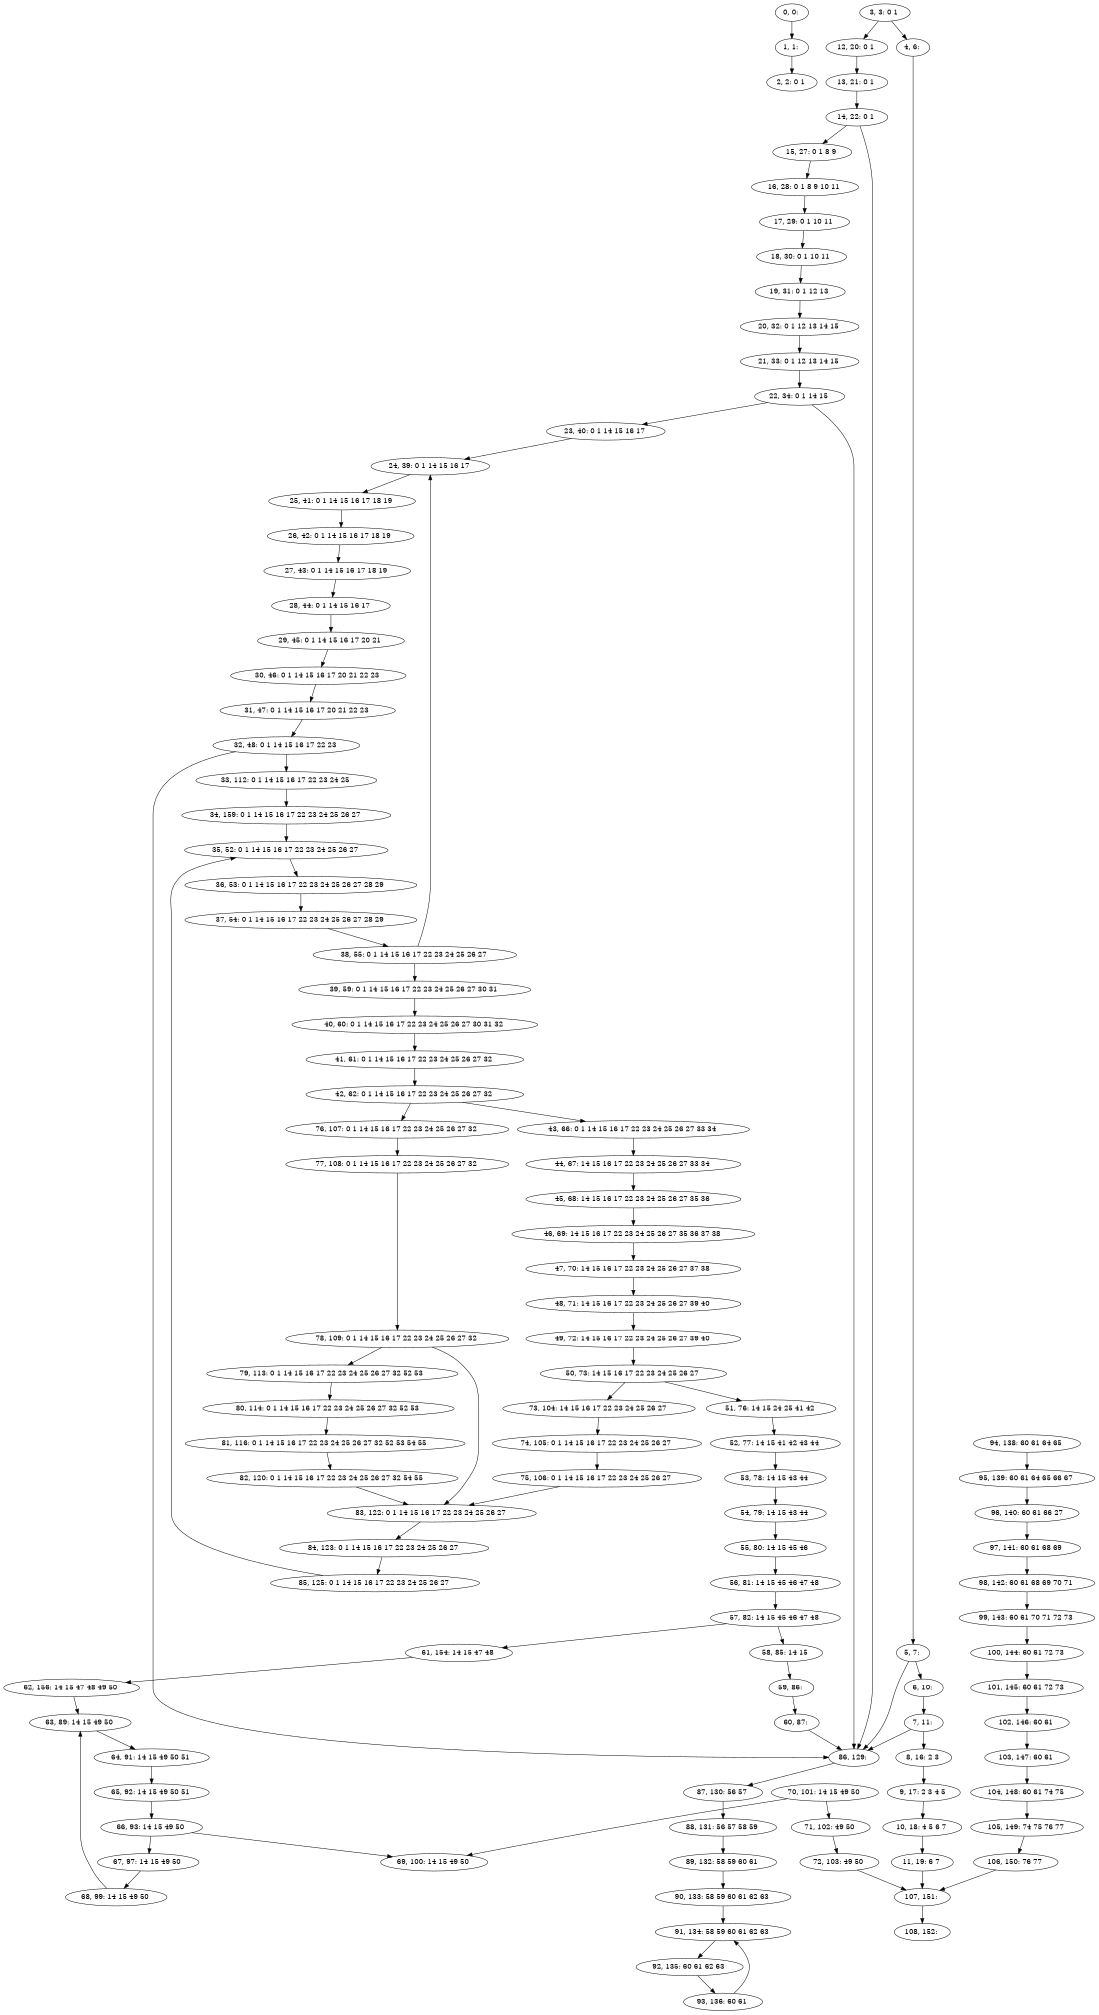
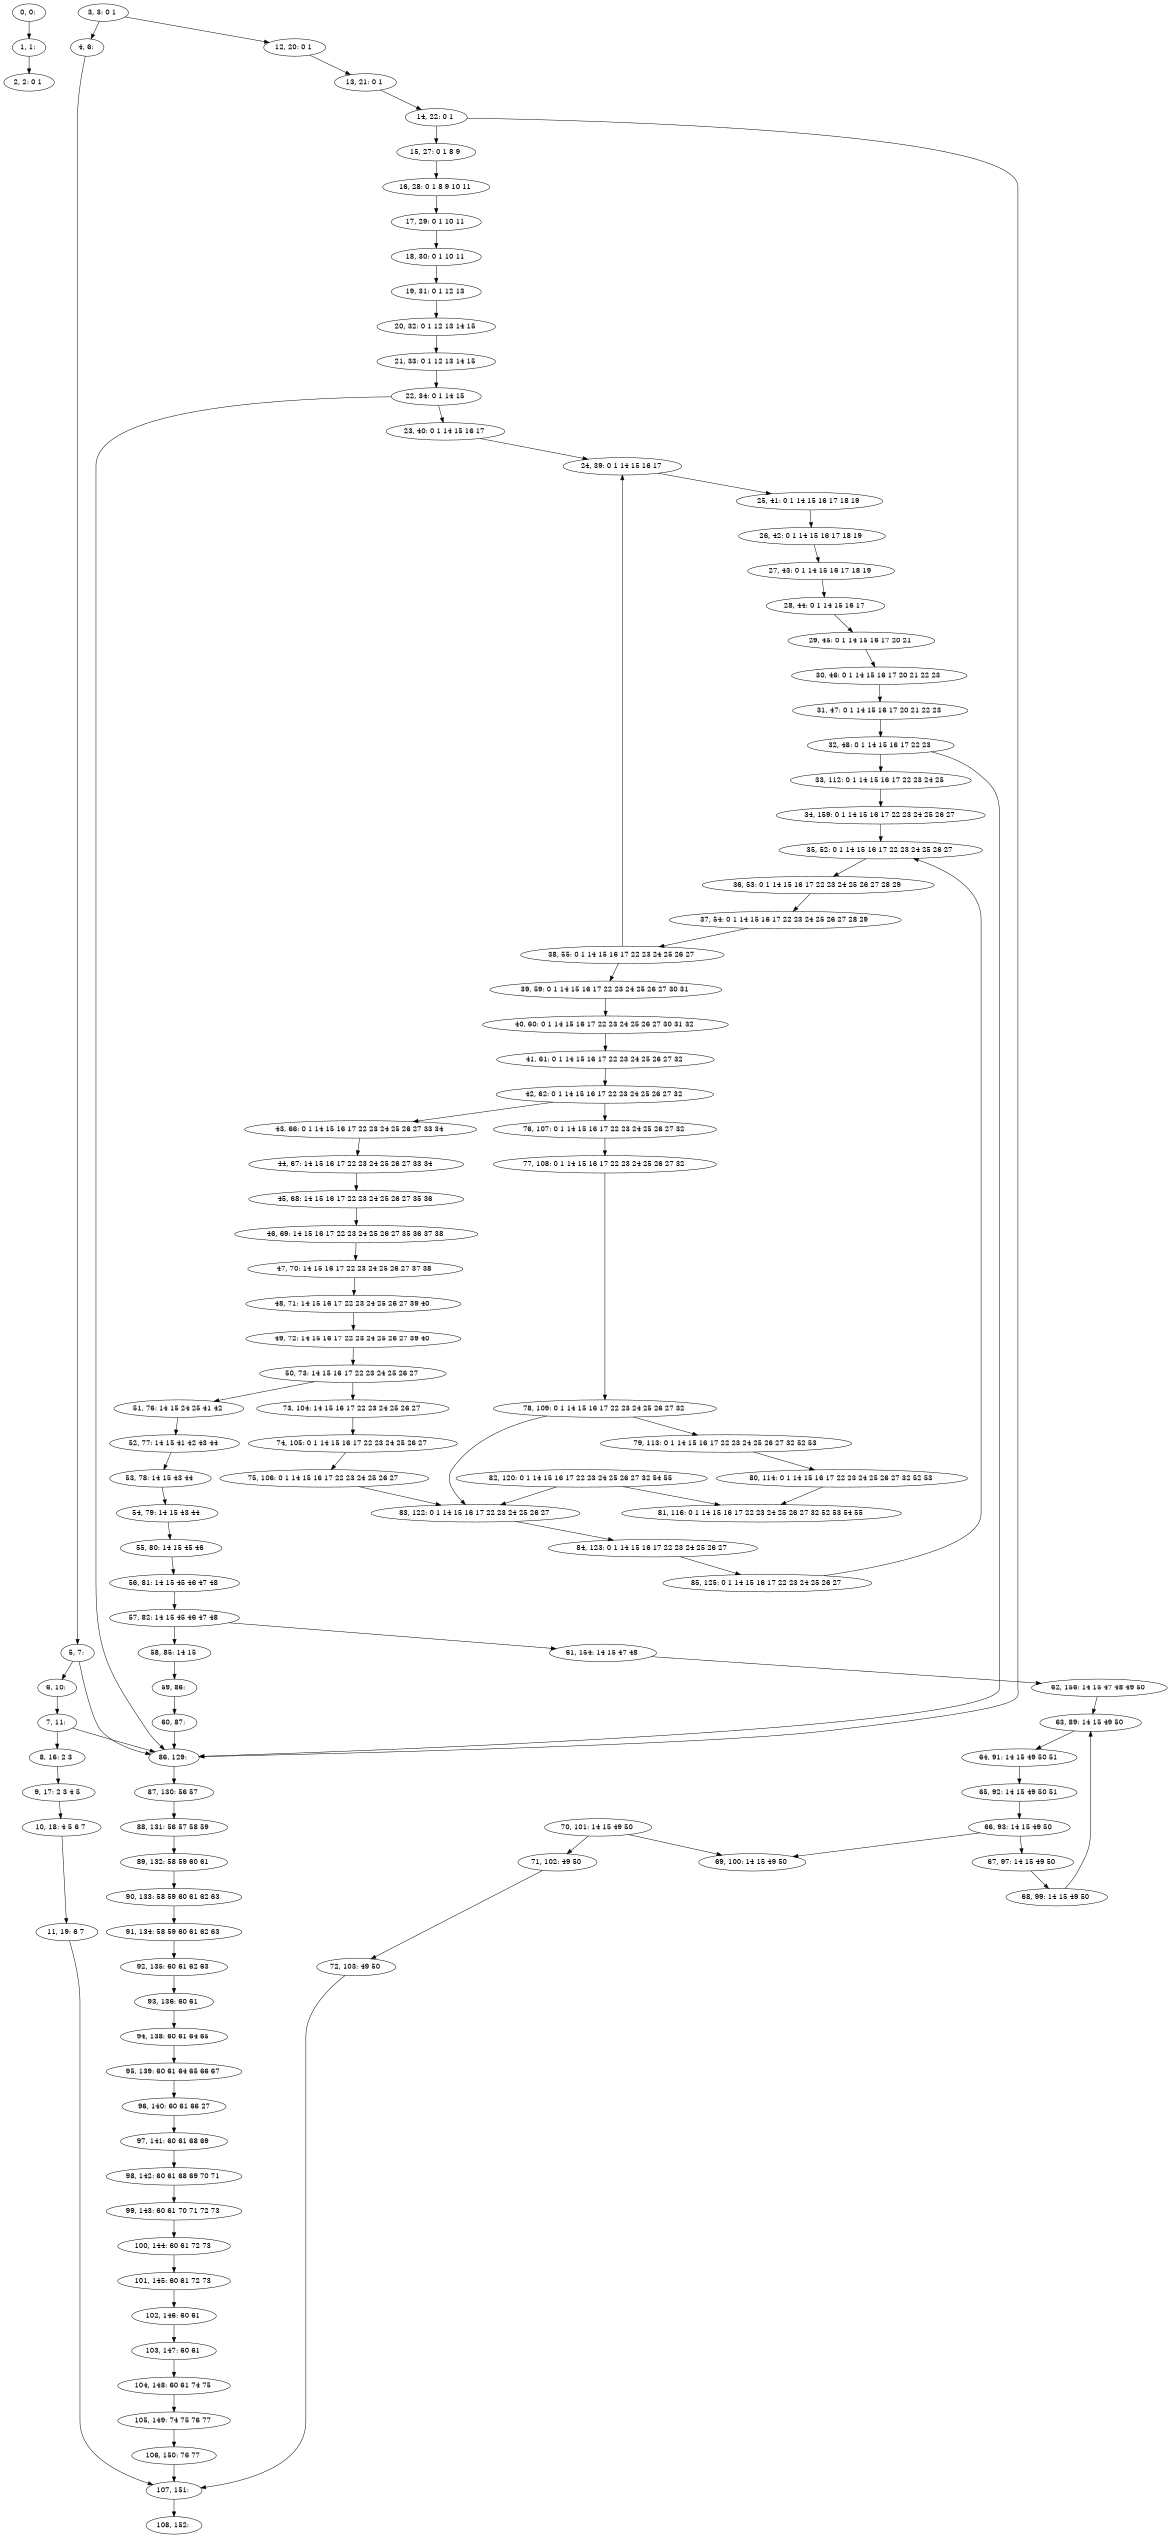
edge "81, 116: 0 1 14 15 16 17 22 23 24 25 26 27 32 52 53 54 55" -> "82, 120: 0 1 14 15 16 17 22 23 24 25 26 27 32 54 55": reversed
edge "93, 136: 60 61" -> "91, 134: 58 59 60 61 62 63": now "93, 136: 60 61" -> "94, 138: 60 61 64 65"
